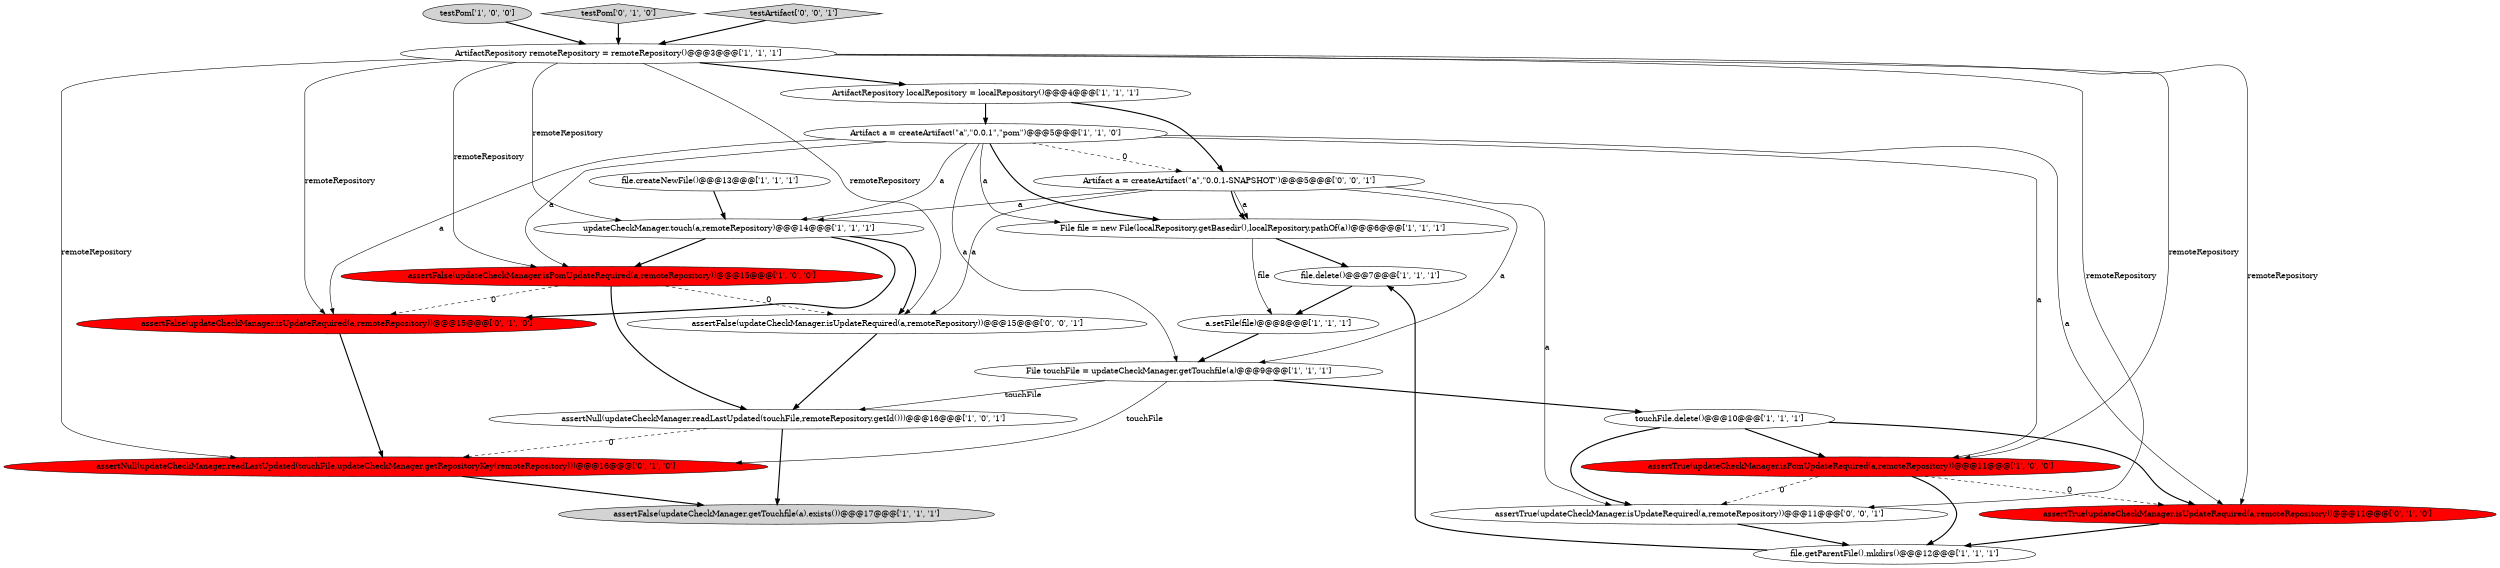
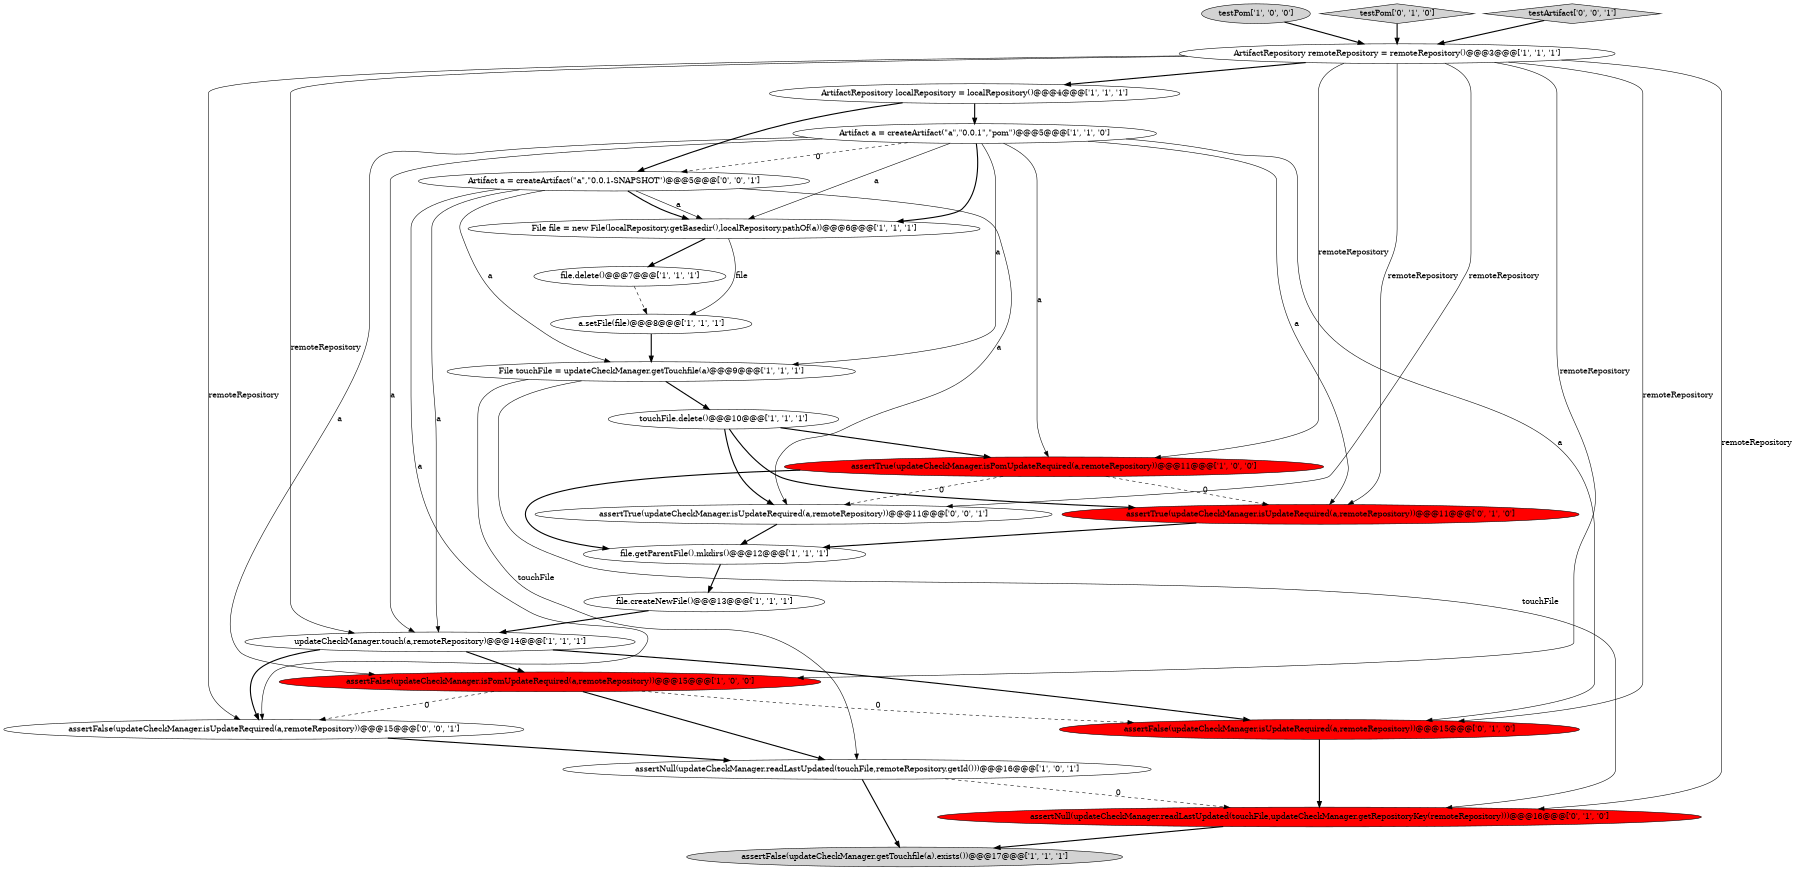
edge "file.delete()@@@7@@@['1', '1', '1']" -> "a.setFile(file)@@@8@@@['1', '1', '1']": style bold -> dashed
edge "file.getParentFile().mkdirs()@@@12@@@['1', '1', '1']" -> "file.delete()@@@7@@@['1', '1', '1']": now "file.getParentFile().mkdirs()@@@12@@@['1', '1', '1']" -> "file.createNewFile()@@@13@@@['1', '1', '1']"
